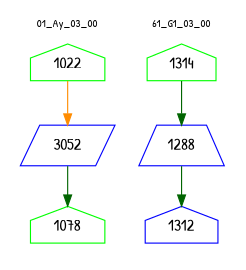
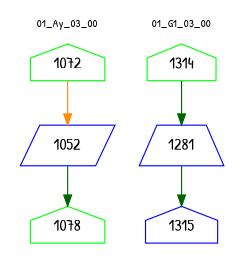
cluster "61_G1_03_00": label "61_G1_03_00" -> "01_G1_03_00"
node "1022": label "1022" -> "1072"
node "3052": label "3052" -> "1052"
node "1288": label "1288" -> "1281"
node "1312": label "1312" -> "1315"
